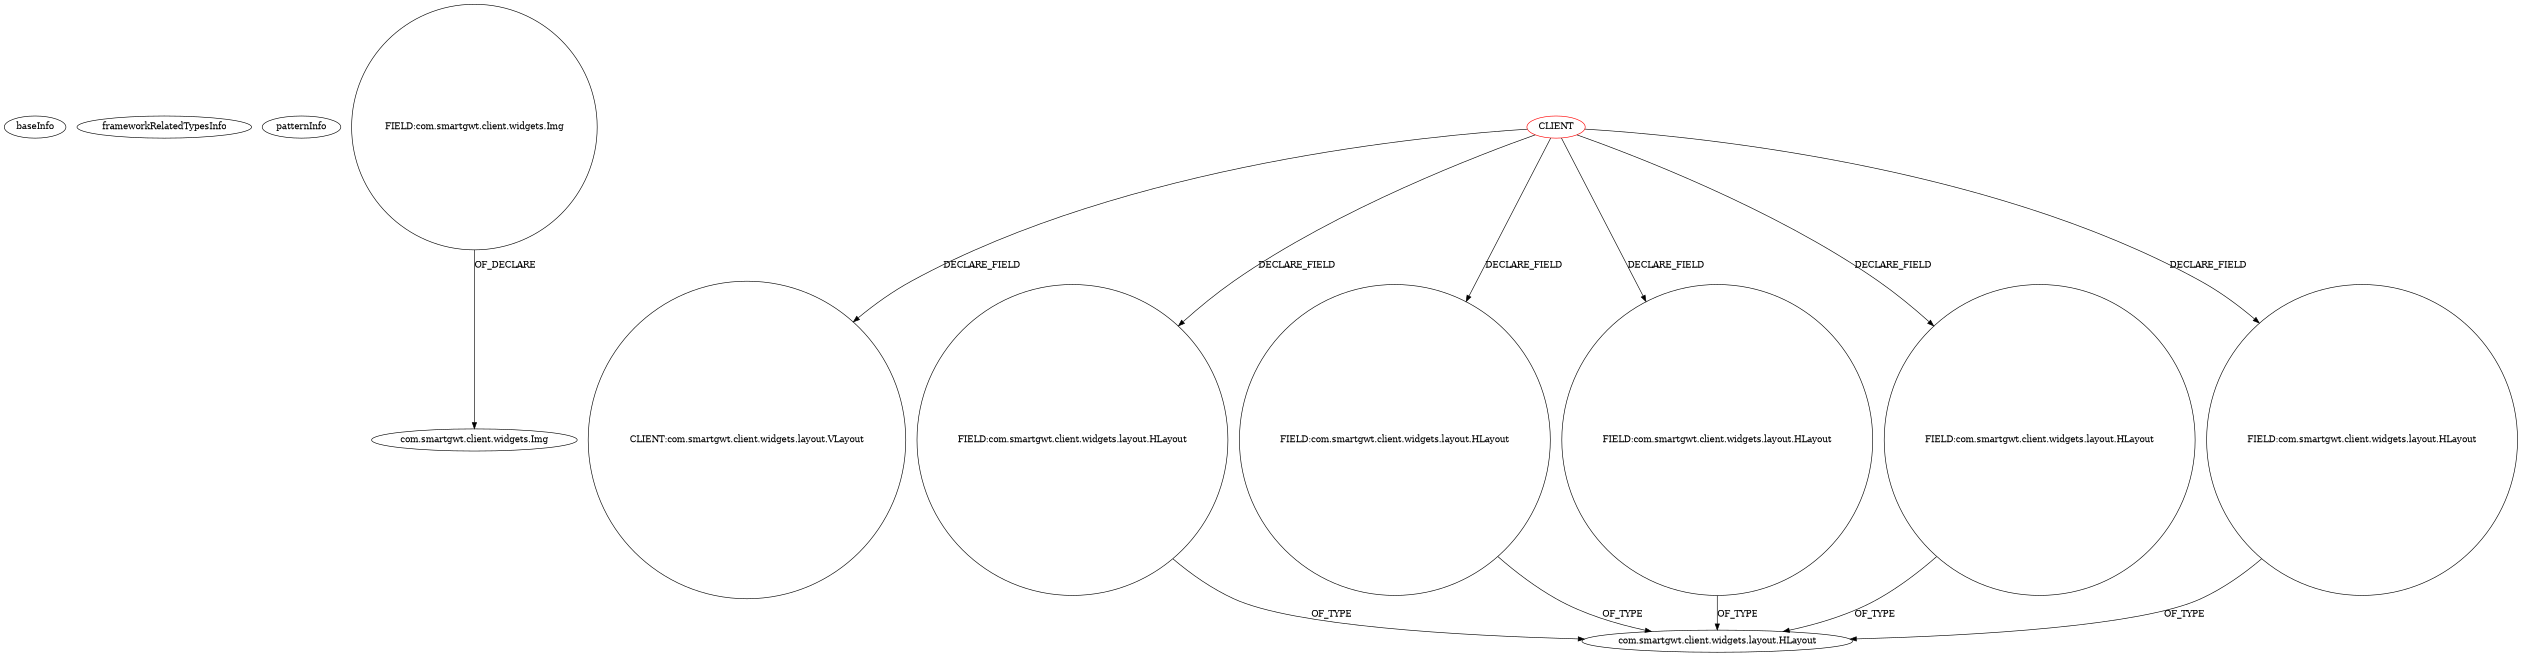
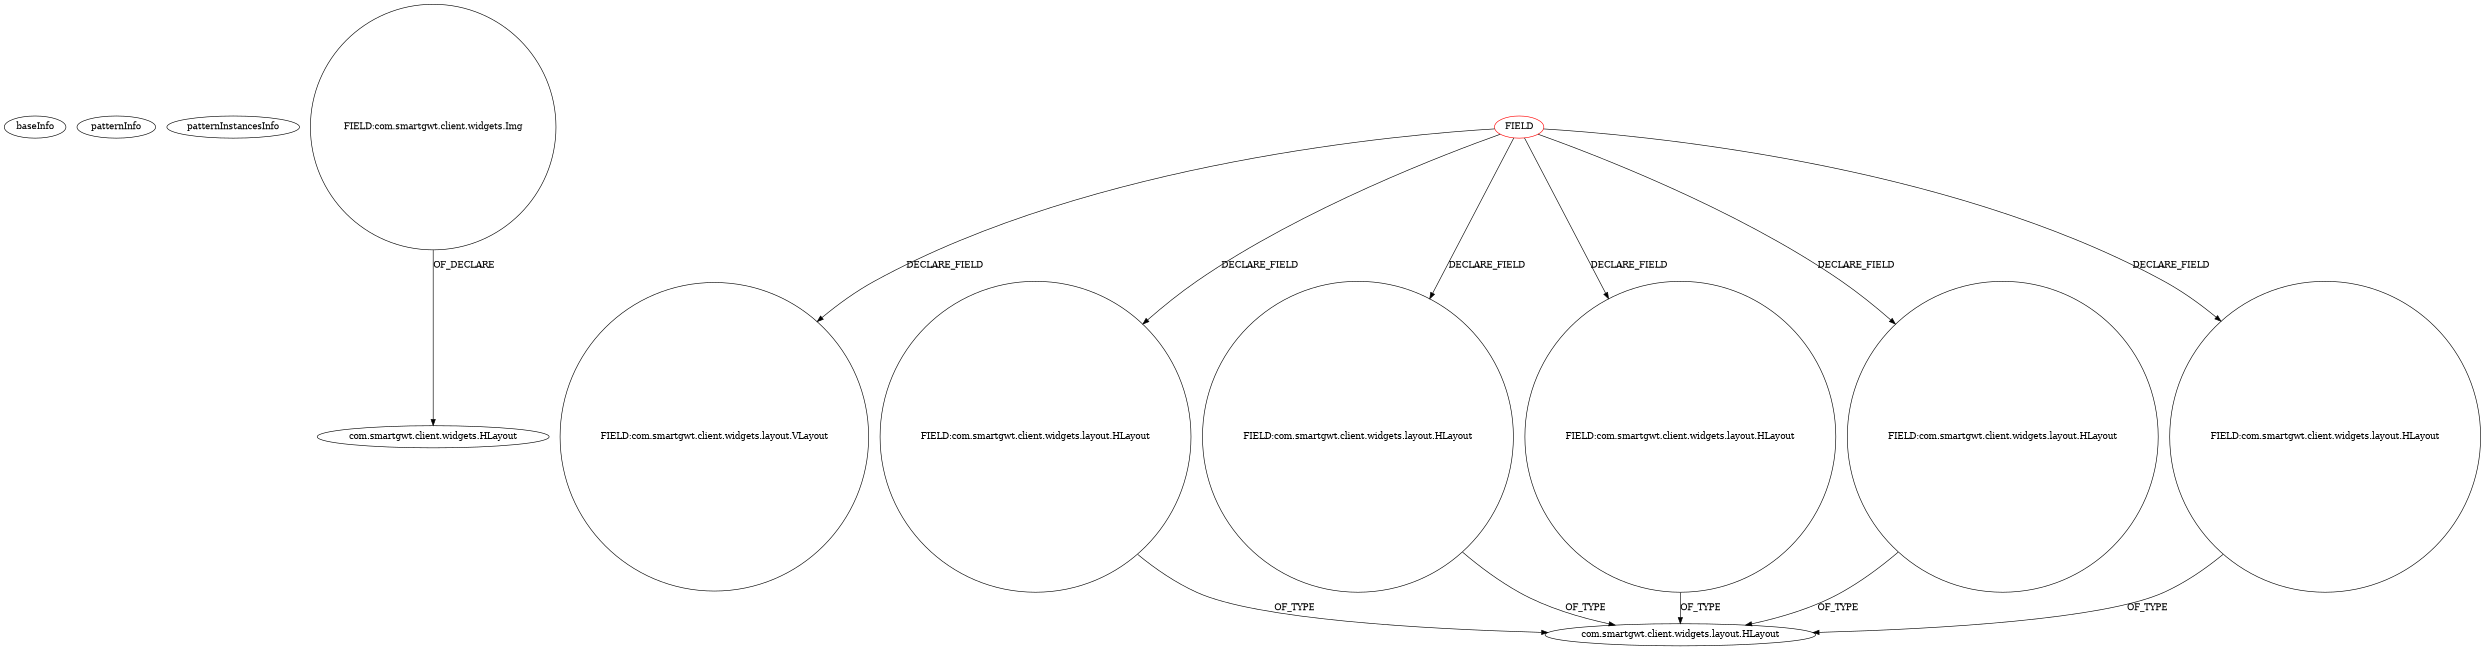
node "frameworkRelatedTypesInfo": removed
node "patternInstancesInfo": added
node "CLIENT": label "CLIENT" -> "FIELD"
node "com.smartgwt.client.widgets.Img": label "com.smartgwt.client.widgets.Img" -> "com.smartgwt.client.widgets.HLayout"
node "CLIENT:com.smartgwt.client.widgets.layout.VLayout": label "CLIENT:com.smartgwt.client.widgets.layout.VLayout" -> "FIELD:com.smartgwt.client.widgets.layout.VLayout"
